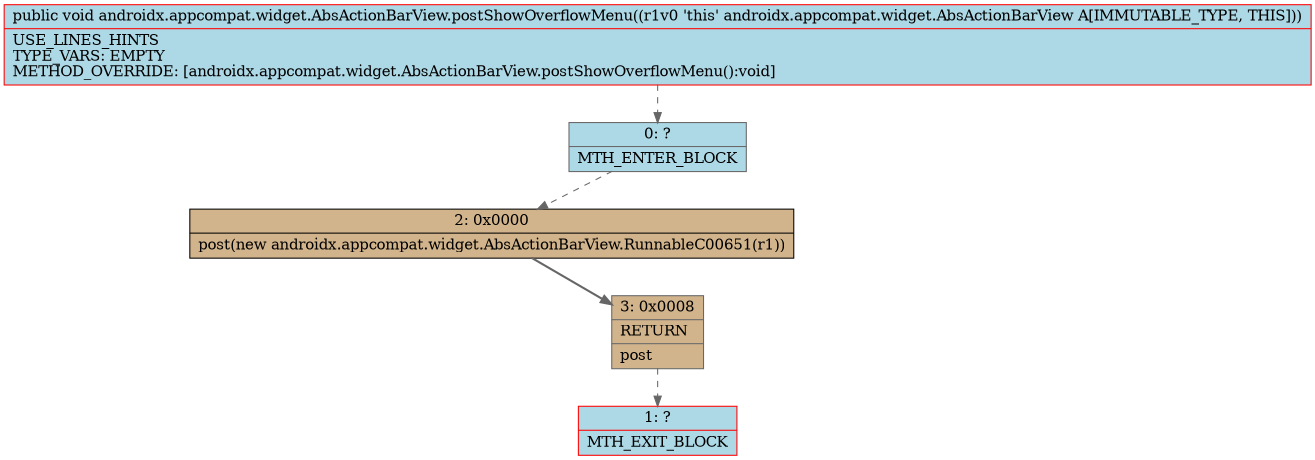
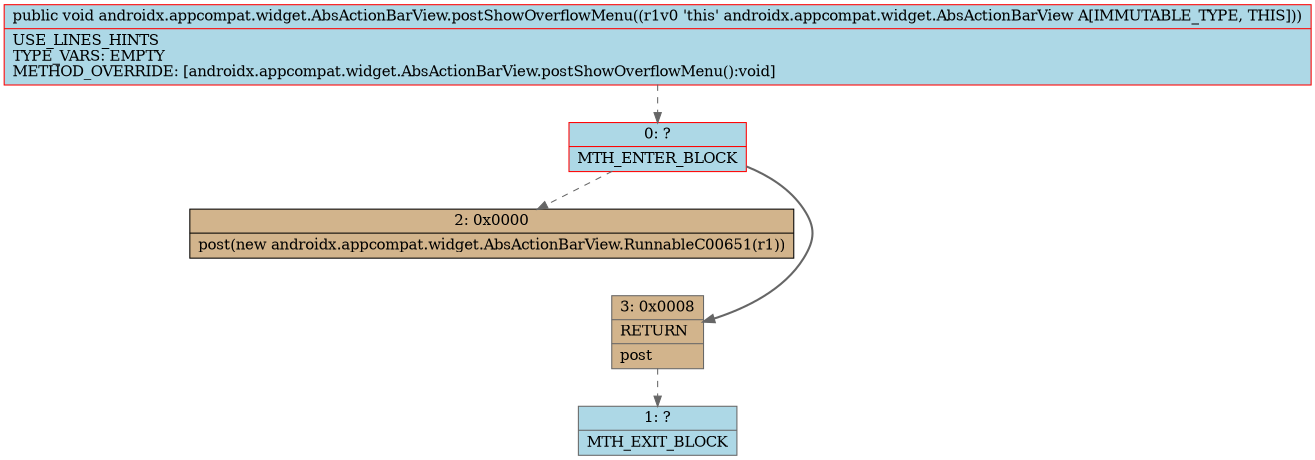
node "0: ?": color gray40 -> red
edge "2: 0x0000" -> "3: 0x0008": now "0: ?" -> "3: 0x0008"
node "1: ?": color red -> gray40
